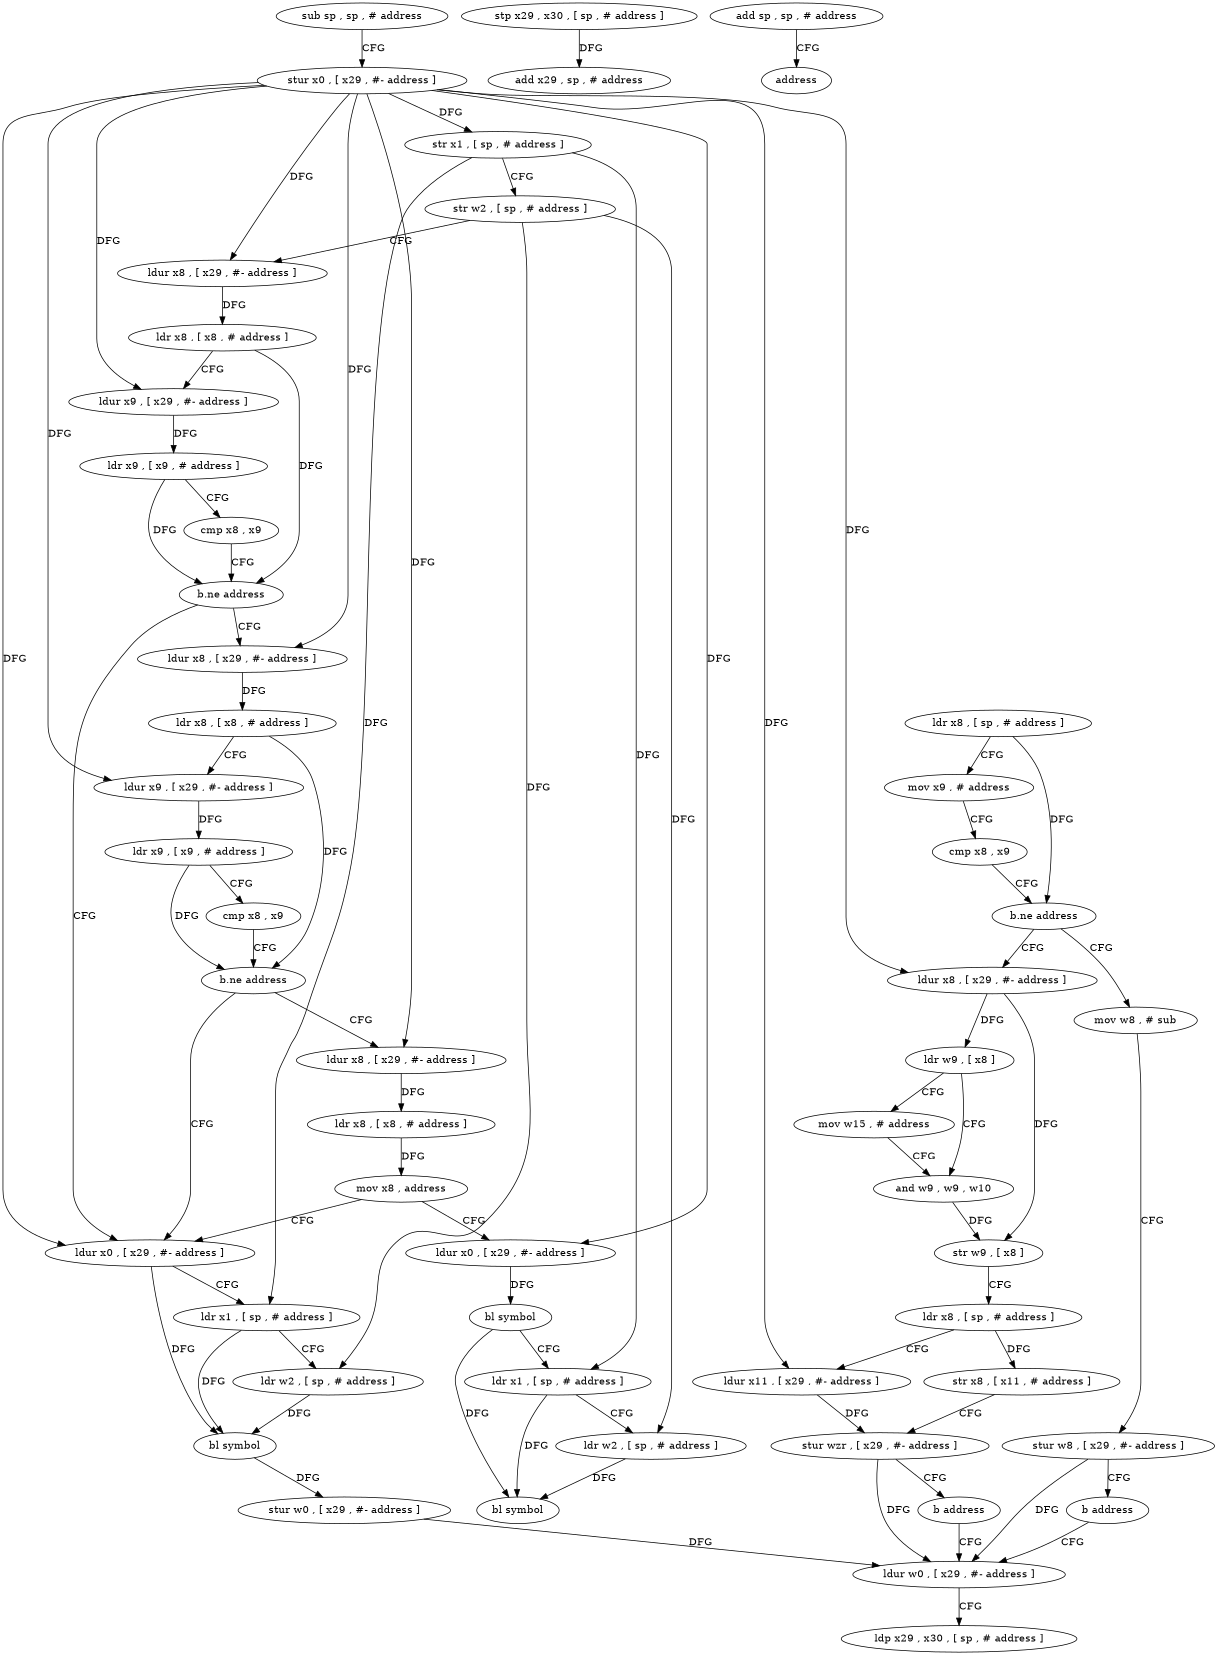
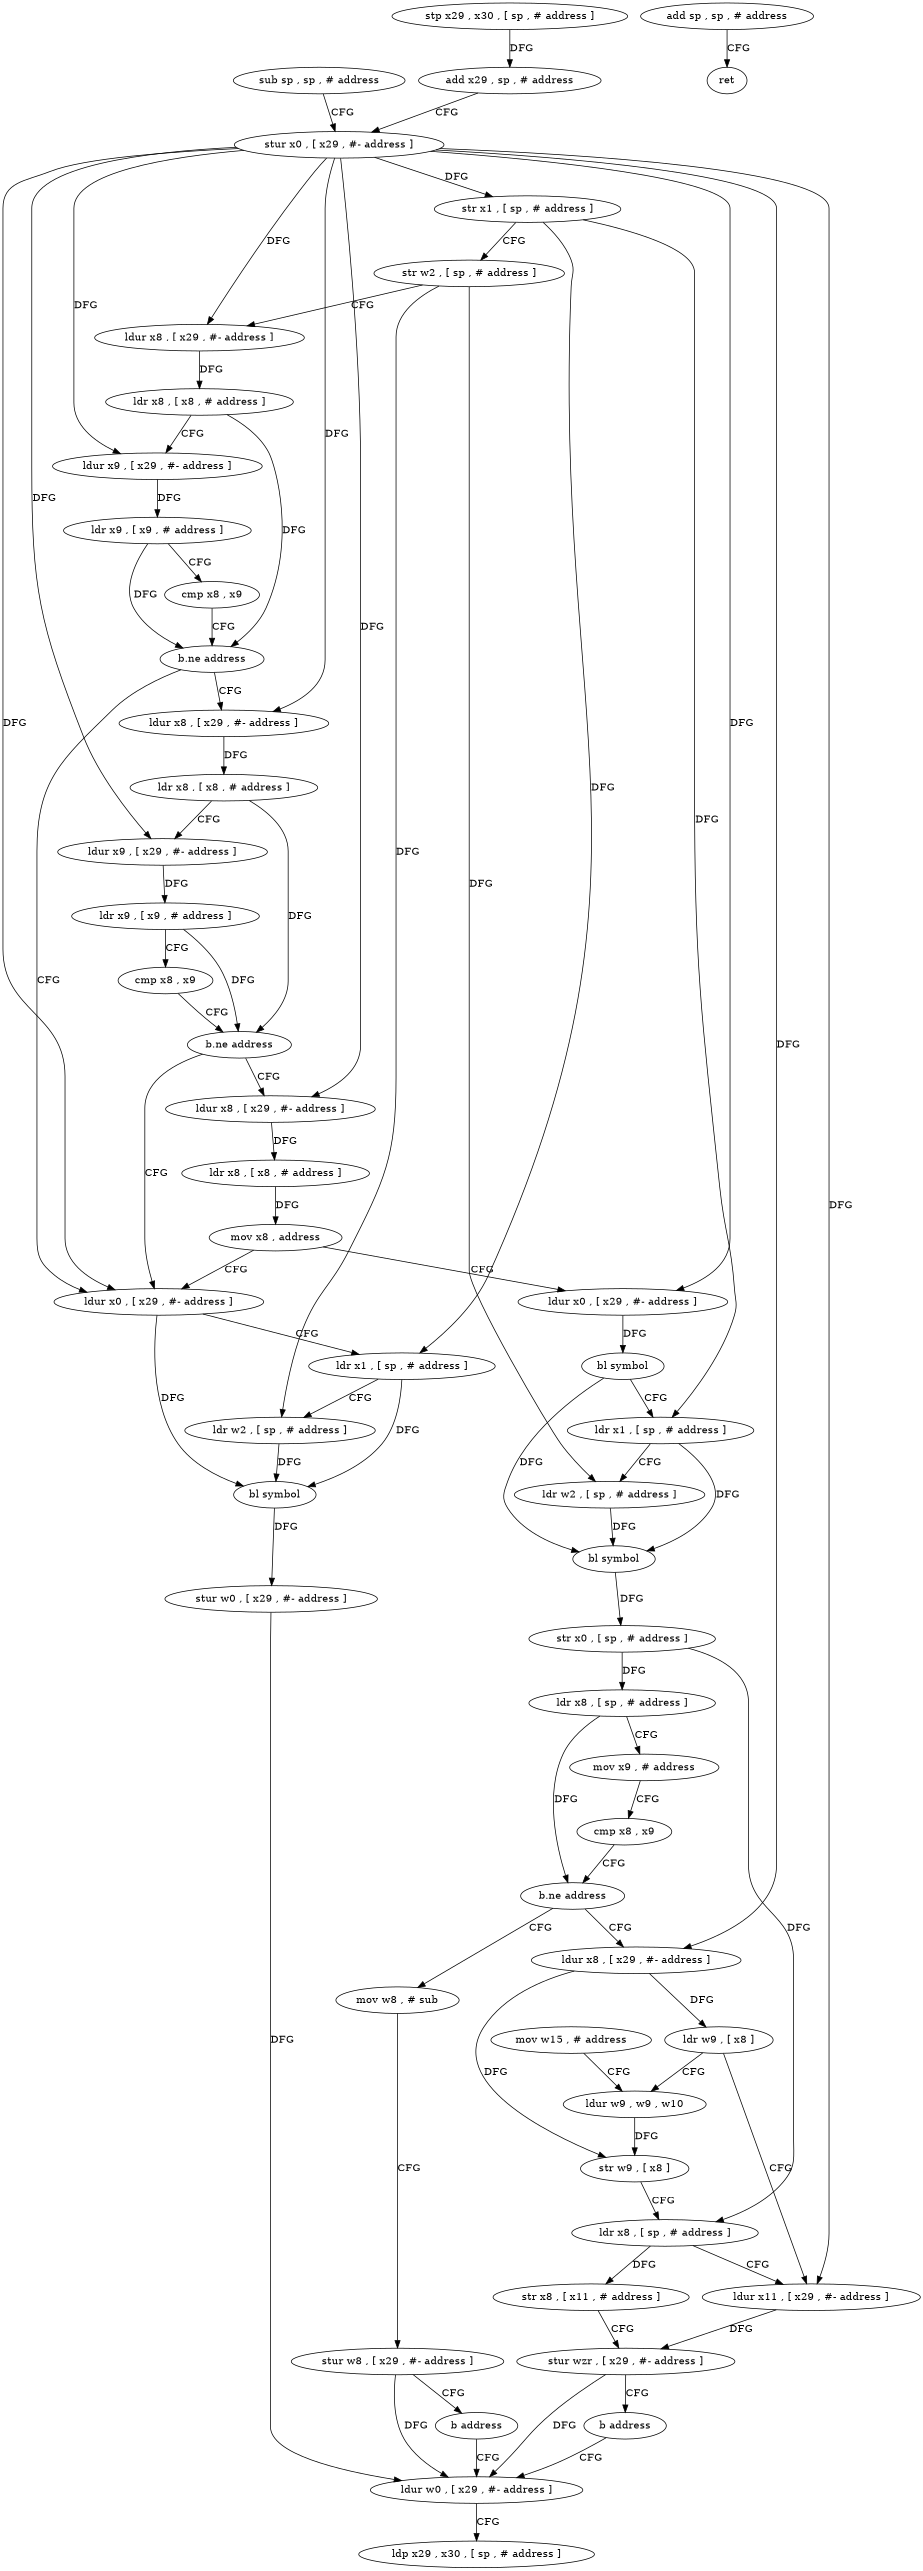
node "address": label "address" -> "ret"
edge "add x29 , sp , # address" -> "stur x0 , [ x29 , #- address ]": added, label "CFG"
edge "ldr w9 , [ x8 ]" -> "mov w15 , # address": now "ldr w9 , [ x8 ]" -> "ldur x11 , [ x29 , #- address ]"
node "and w9 , w9 , w10": label "and w9 , w9 , w10" -> "ldur w9 , w9 , w10"
node "str x0 , [ sp , # address ]": added
